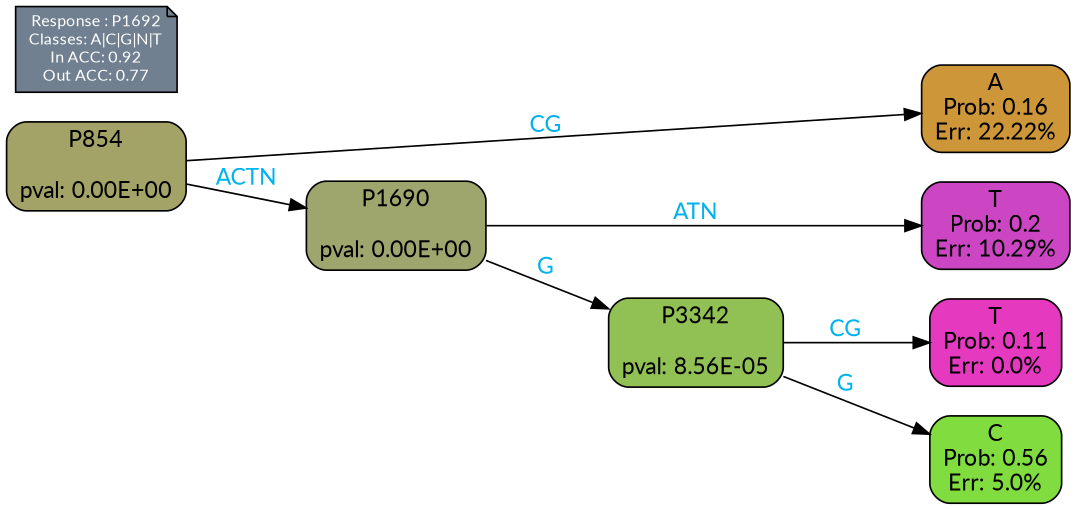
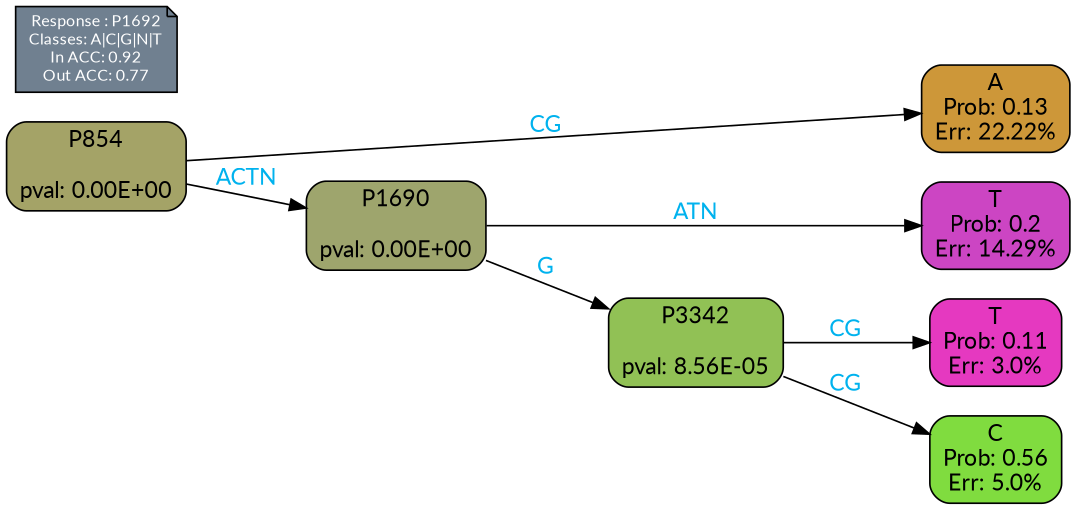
node "A Prob: 0.16 Err: 22.22%": label "A Prob: 0.16 Err: 22.22%" -> "A Prob: 0.13 Err: 22.22%"
node "T Prob: 0.2 Err: 10.29%": label "T Prob: 0.2 Err: 10.29%" -> "T Prob: 0.2 Err: 14.29%"
node "T Prob: 0.11 Err: 0.0%": label "T Prob: 0.11 Err: 0.0%" -> "T Prob: 0.11 Err: 3.0%"
edge "P3342 pval: 8.56E-05" -> "C Prob: 0.56 Err: 5.0%": label "G" -> "CG"
